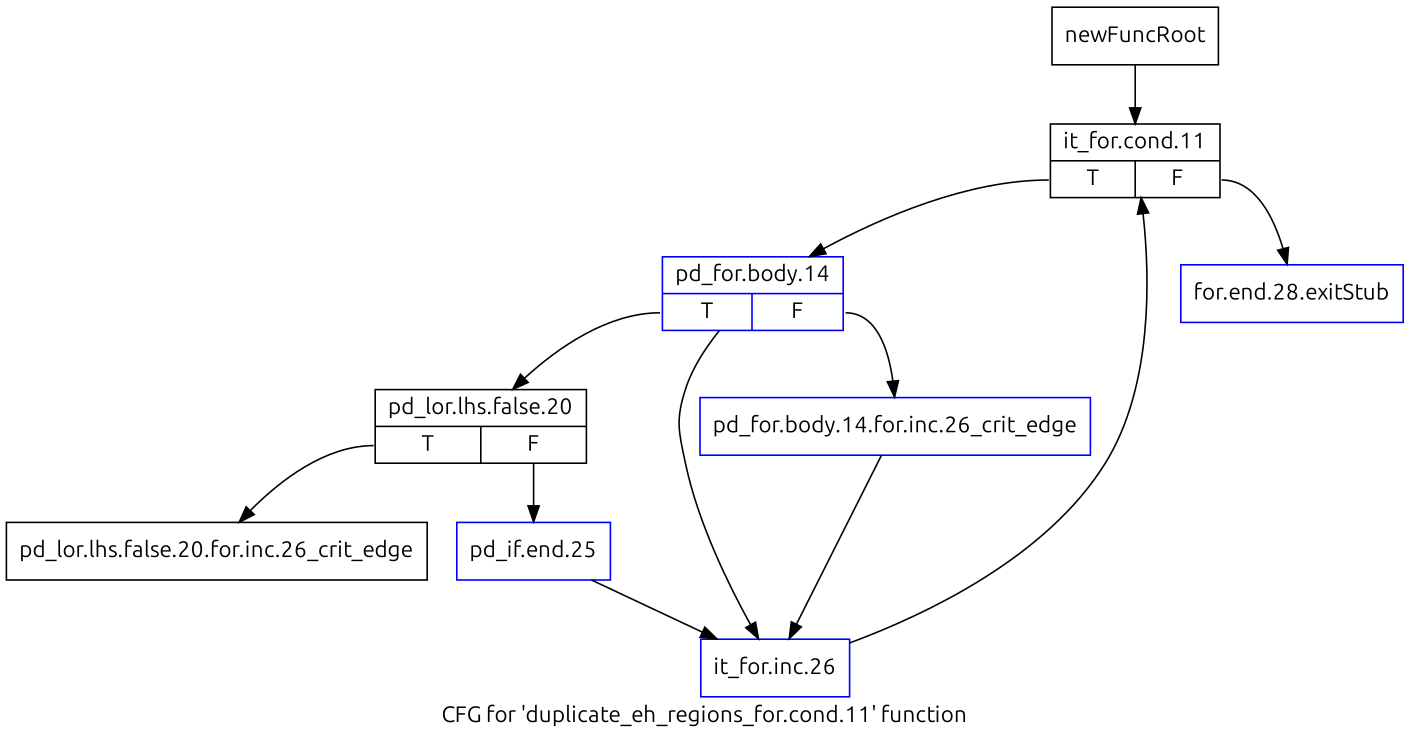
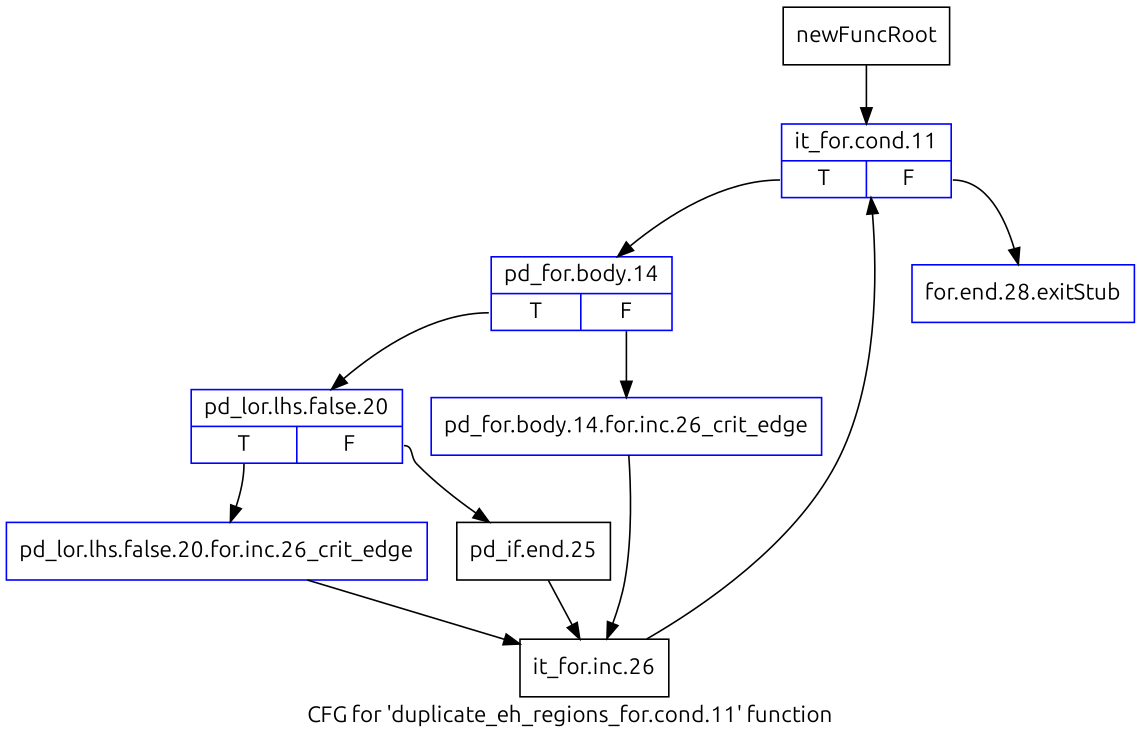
node "it_for.cond.11": color black -> blue
node "pd_lor.lhs.false.20": color black -> blue
edge "pd_for.body.14" -> "it_for.inc.26": now "pd_lor.lhs.false.20.for.inc.26_crit_edge" -> "it_for.inc.26"
node "pd_lor.lhs.false.20.for.inc.26_crit_edge": color black -> blue
node "pd_if.end.25": color blue -> black
node "it_for.inc.26": color blue -> black
